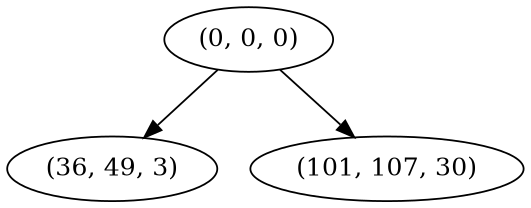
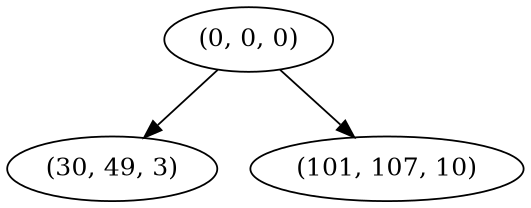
node "(36, 49, 3)": label "(36, 49, 3)" -> "(30, 49, 3)"
node "(101, 107, 30)": label "(101, 107, 30)" -> "(101, 107, 10)"
